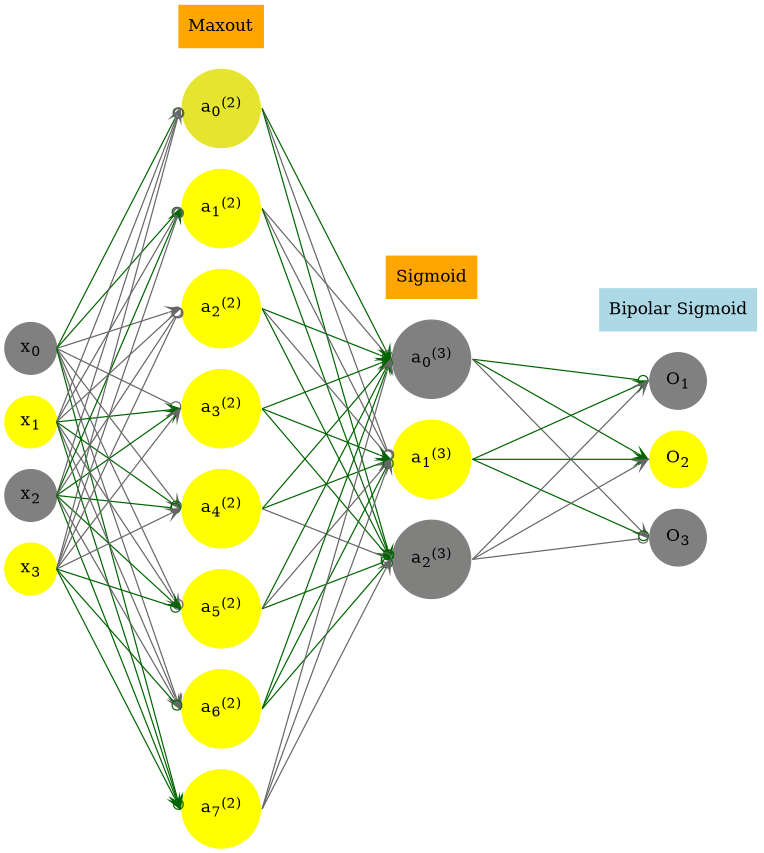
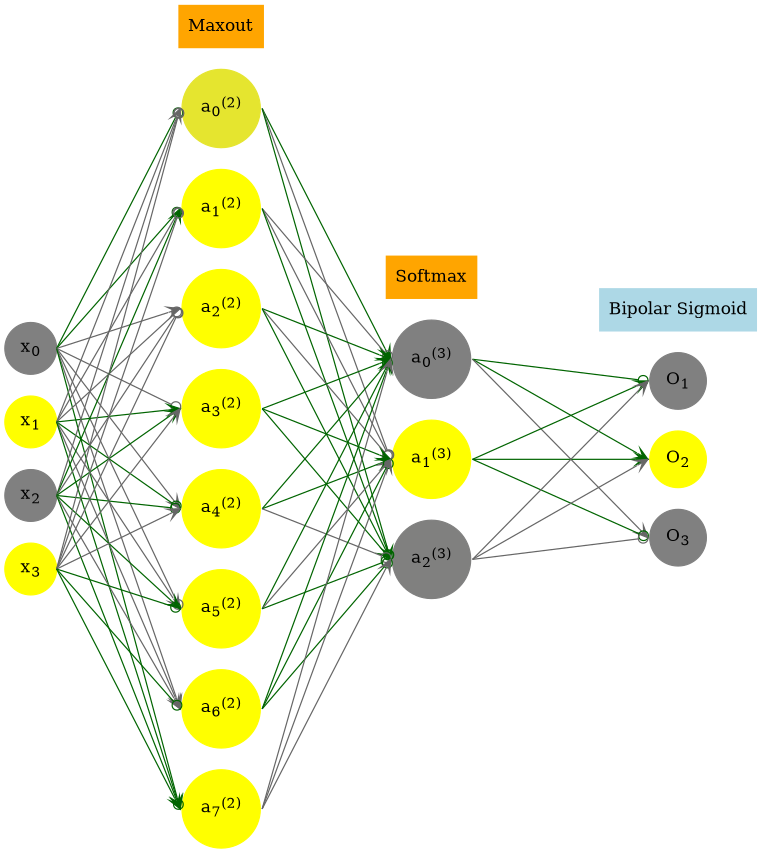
node "Sigmoid": label "Sigmoid" -> "Softmax"
